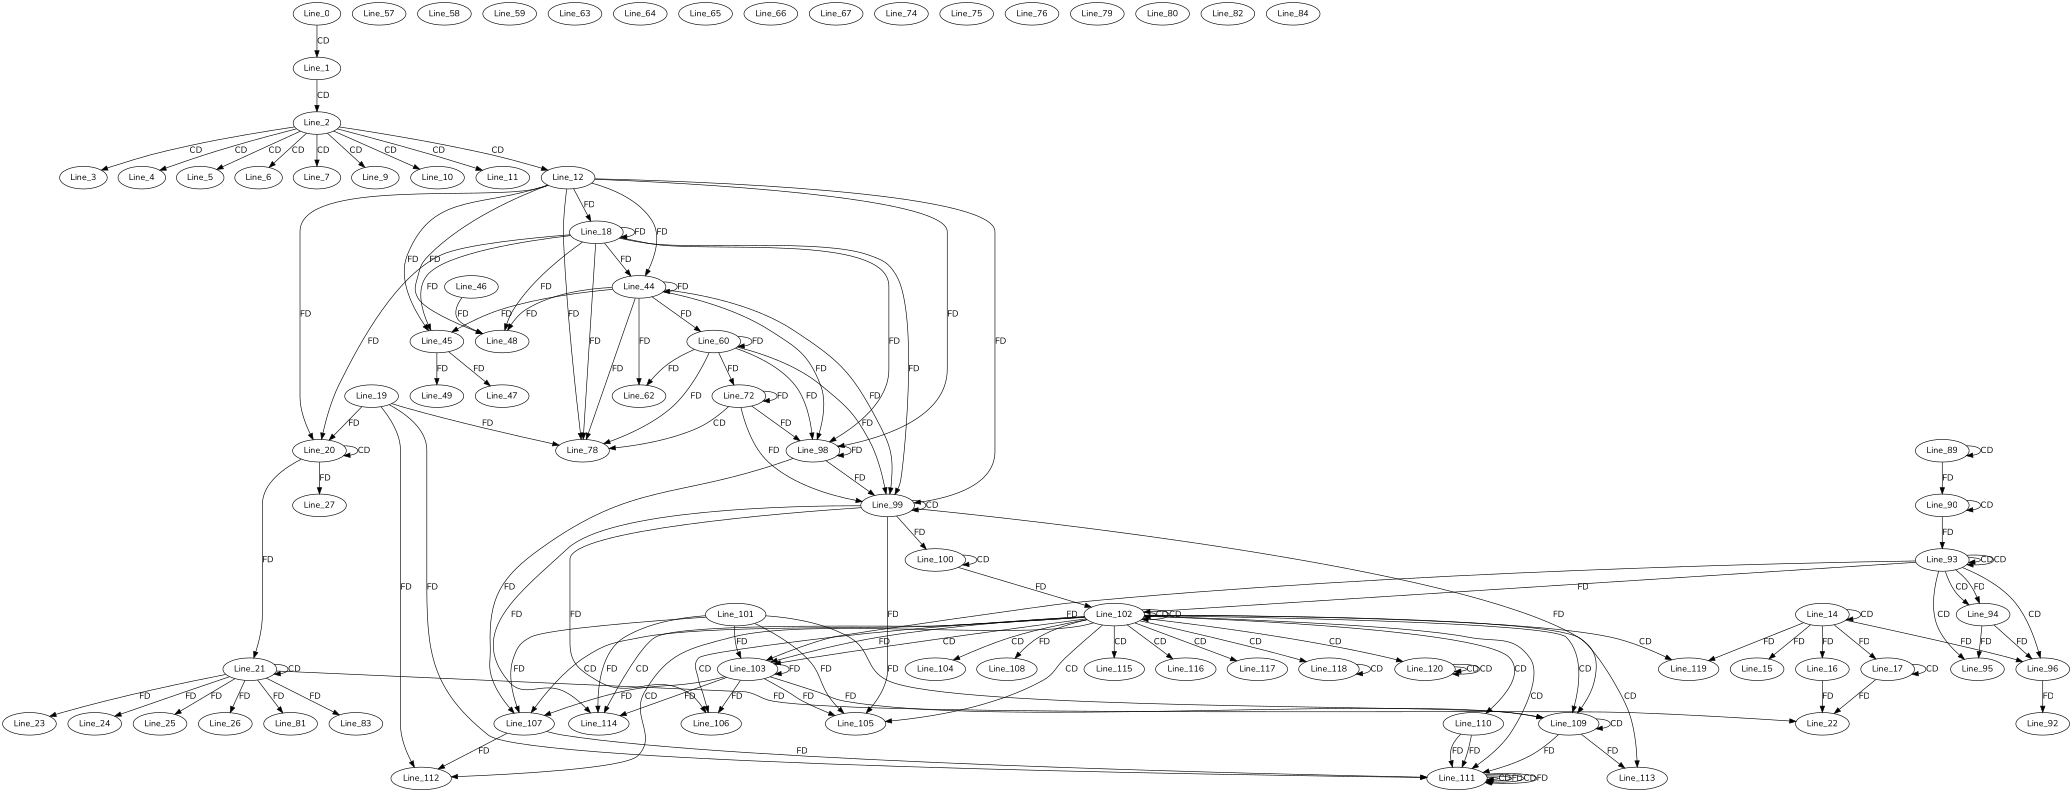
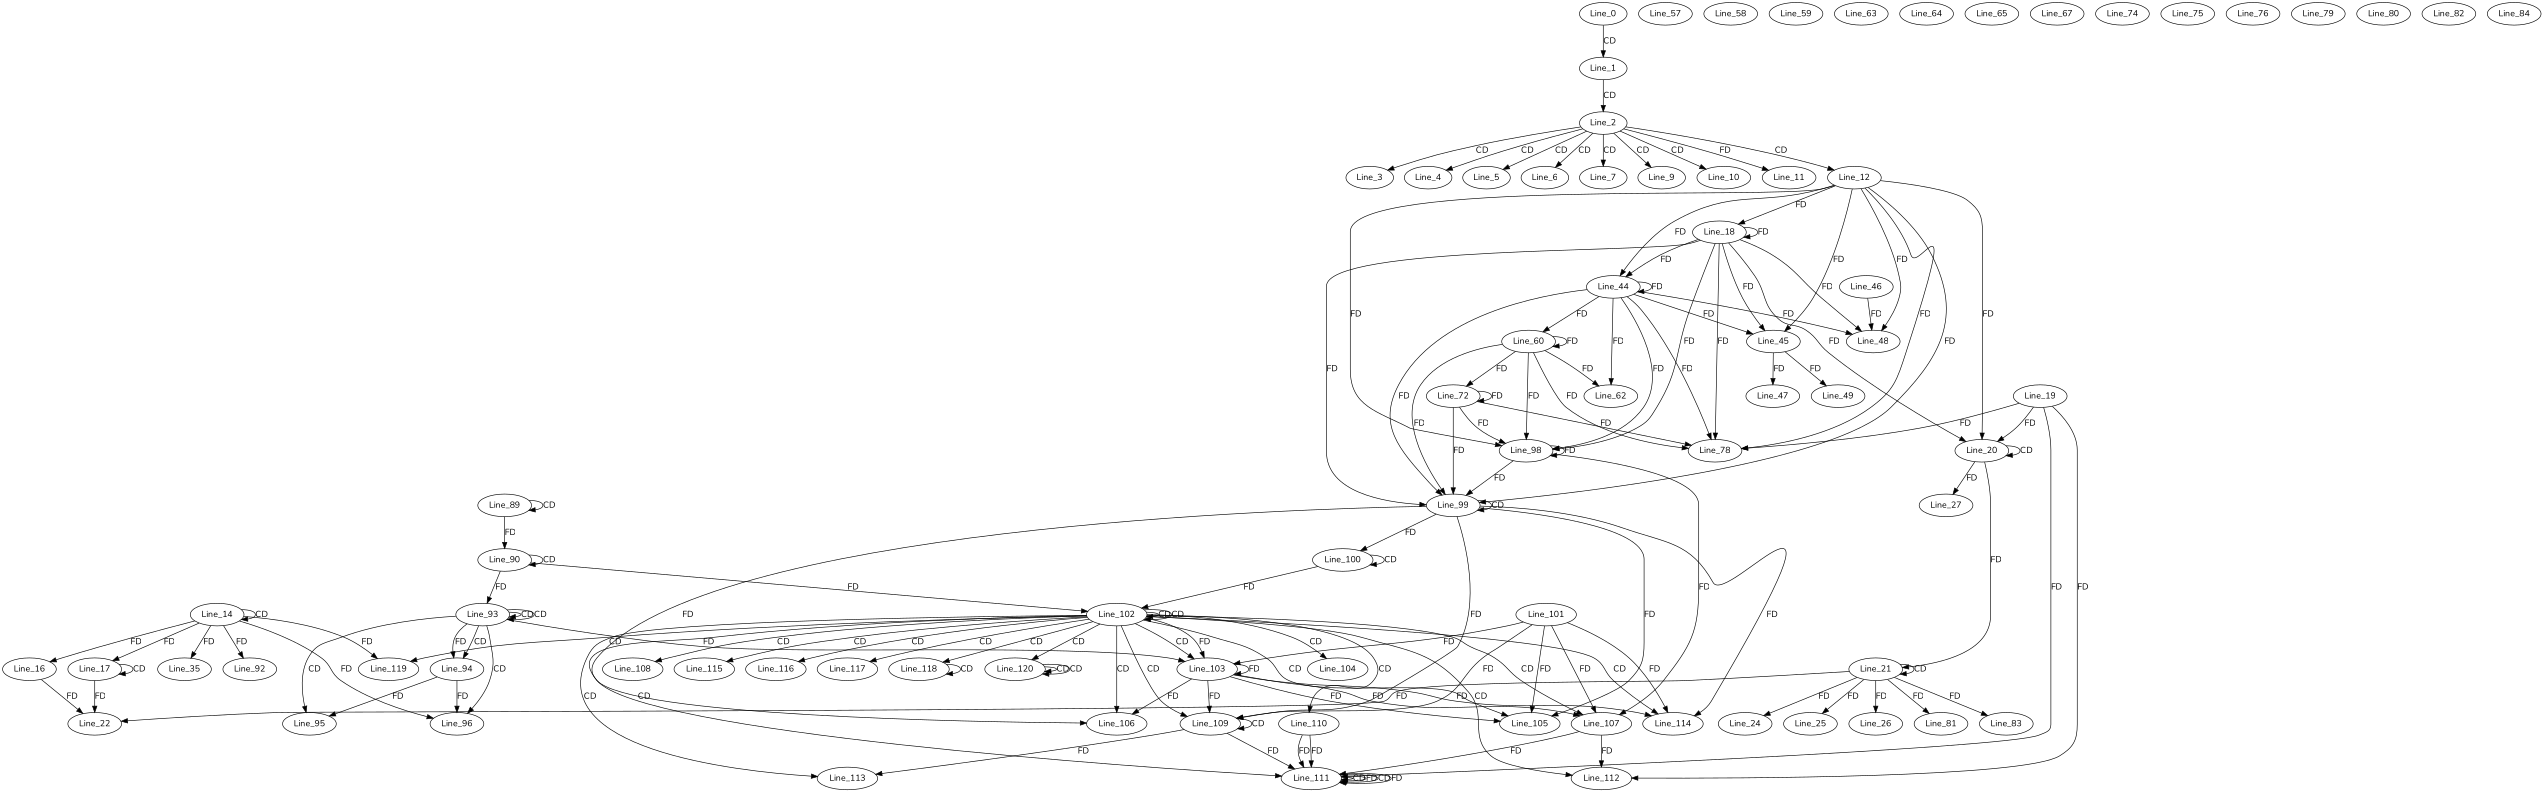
node "Line_66": removed
edge "Line_2" -> "Line_11": label "CD" -> "FD"
edge "Line_72" -> "Line_78": label "CD" -> "FD"
edge "Line_93" -> "Line_102": now "Line_90" -> "Line_102"
edge "Line_102" -> "Line_108": label "FD" -> "CD"
node "Line_15": label "Line_15" -> "Line_35"
edge "Line_96" -> "Line_92": now "Line_14" -> "Line_92"
node "Line_23": removed
